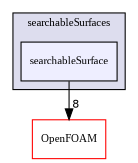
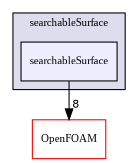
cluster "searchableSurfaces": label "searchableSurfaces" -> "searchableSurface"
